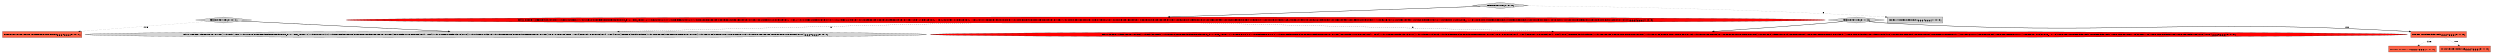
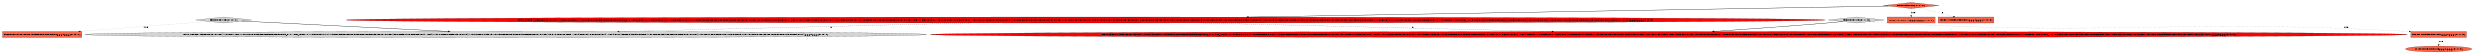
node "getConfigBuilder['1', '0', '0']": fillcolor lightgray -> tomato
node "boolean updatePartitionPath@@@2@@@['1', '0', '0']": fillcolor lightgray -> tomato
edge "getConfigBuilder['0', '1', '0']" -> "boolean updatePartitionPath@@@2@@@['0', '1', '0']": style bold -> dotted
edge "boolean updatePartitionPath@@@2@@@['0', '1', '0']" -> "boolean rollbackSync@@@2@@@['1', '0', '0']": now "getConfigBuilder['1', '0', '0']" -> "boolean rollbackSync@@@2@@@['1', '0', '0']"
node "int hbaseIndexBatchSize@@@2@@@['0', '1', '0']": shape box -> ellipse
